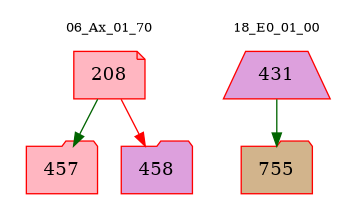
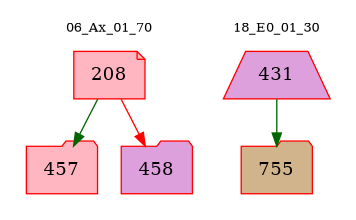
cluster "18_E0_01_00": label "18_E0_01_00" -> "18_E0_01_30"
